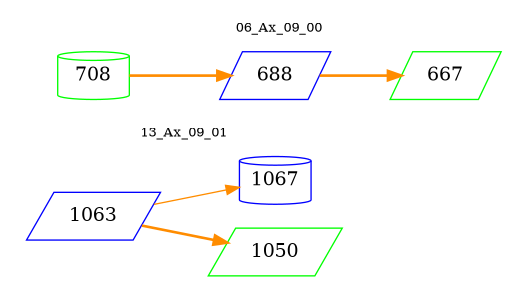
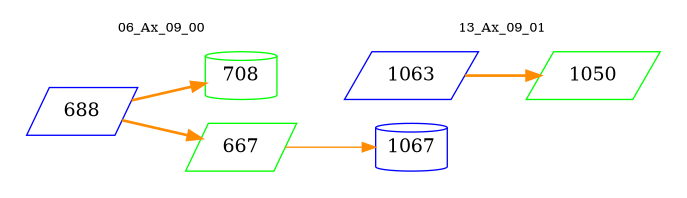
edge "708" -> "688": reversed
edge "1063" -> "1067": now "667" -> "1067"
